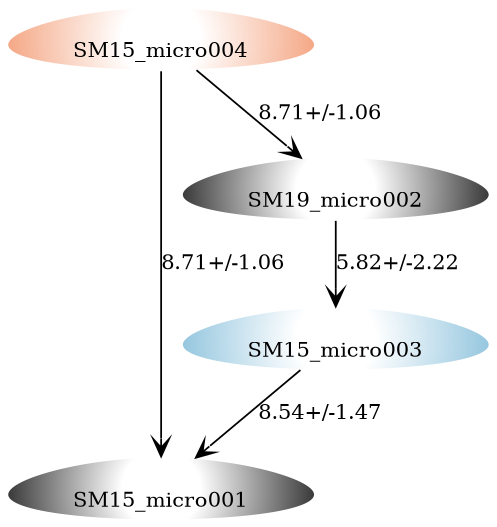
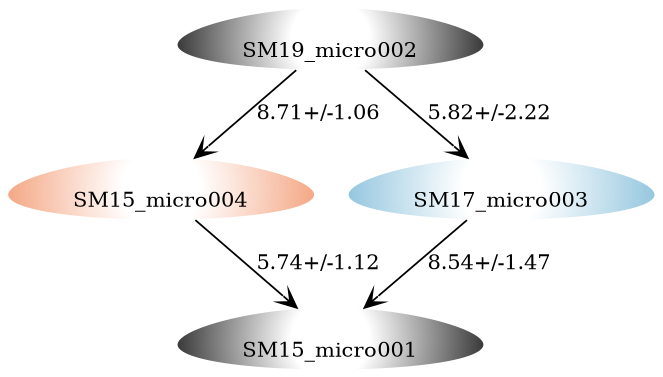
edge "SM15_micro004" -> "SM19_micro002": reversed
edge "SM15_micro004" -> "SM15_micro001": label "8.71+/-1.06" -> "5.74+/-1.12"
node "SM15_micro003": label "SM15_micro003" -> "SM17_micro003"
